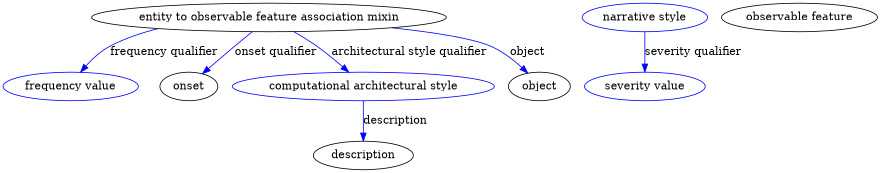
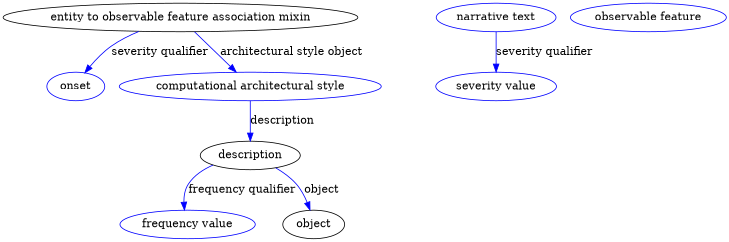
node "narrative style": label "narrative style" -> "narrative text"
node "observable feature": color black -> blue
edge "entity to observable feature association mixin" -> "object": now "description" -> "object"
edge "entity to observable feature association mixin" -> "frequency value": now "description" -> "frequency value"
edge "entity to observable feature association mixin" -> "onset": label "onset qualifier" -> "severity qualifier"
edge "entity to observable feature association mixin" -> "computational architectural style": label "architectural style qualifier" -> "architectural style object"
node "onset": color black -> blue
